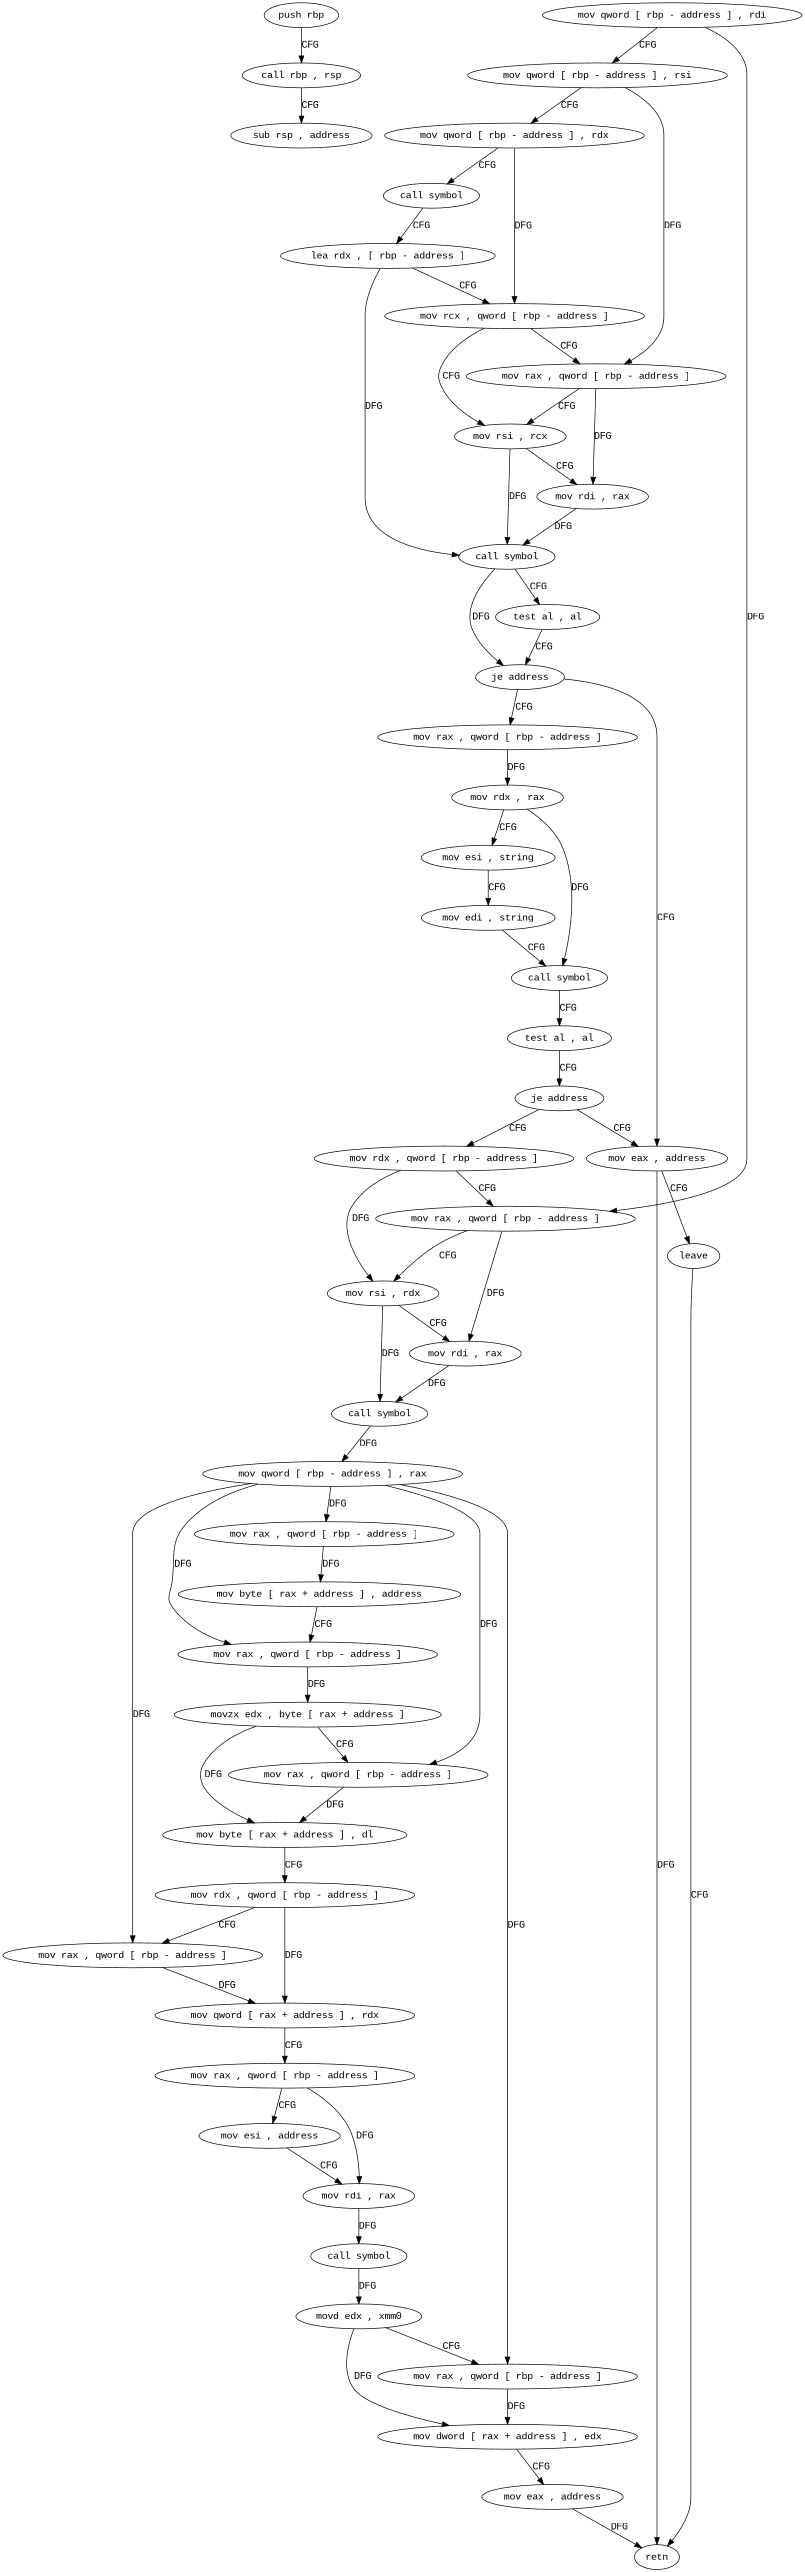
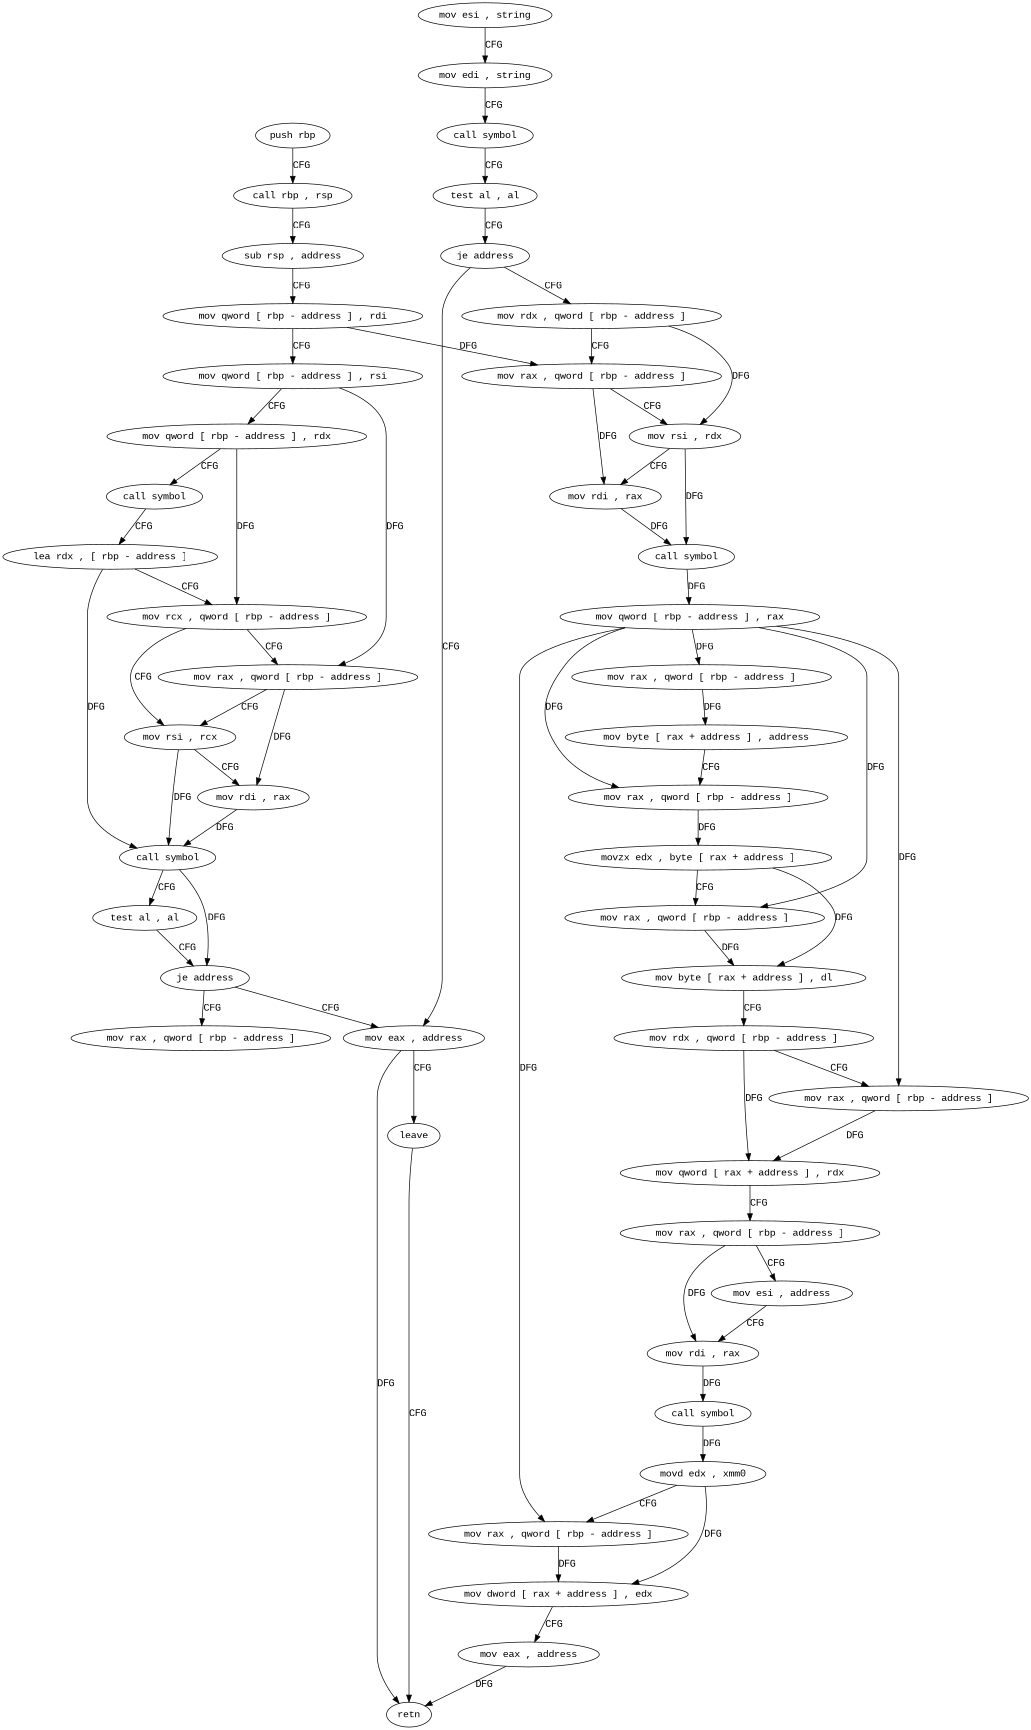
edge "sub rsp , address" -> "mov qword [ rbp - address ] , rdi": added, label "CFG"
node "mov rdx , rax": removed
